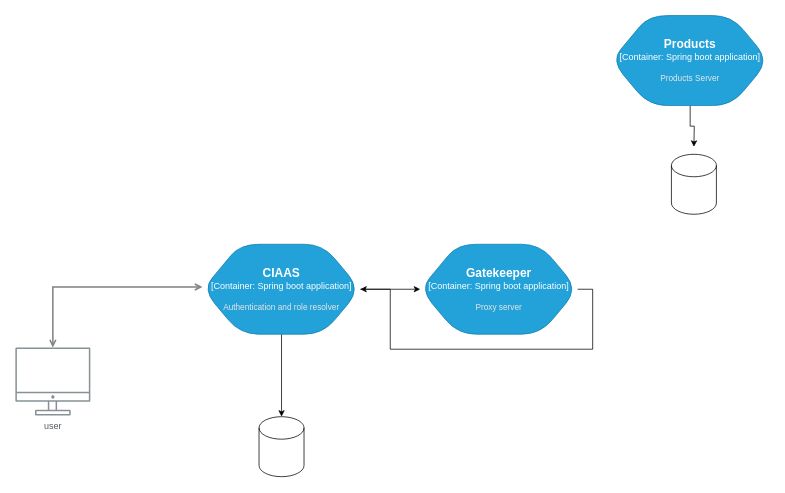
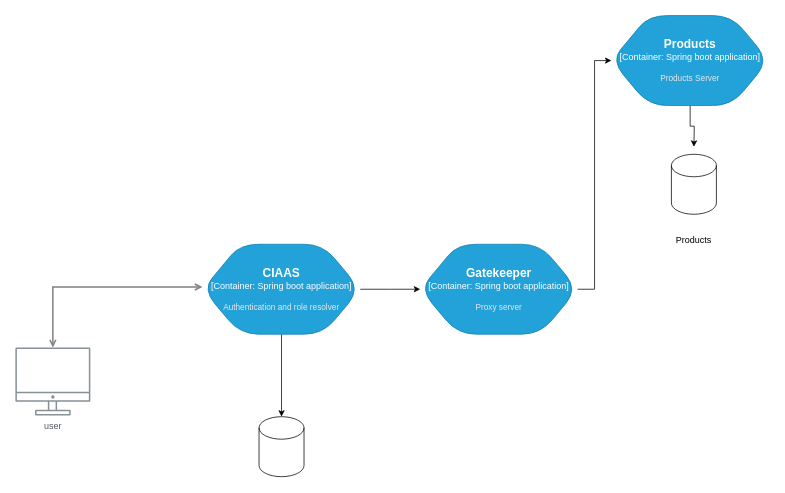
node "Products": added
edge "Gatekeeper [Container: Spring boot application] Proxy server" -> "CIAAS [Container: Spring boot application] Authentication and role resolver": now "Gatekeeper [Container: Spring boot application] Proxy server" -> "Products [Container: Spring boot application] Products Server"
